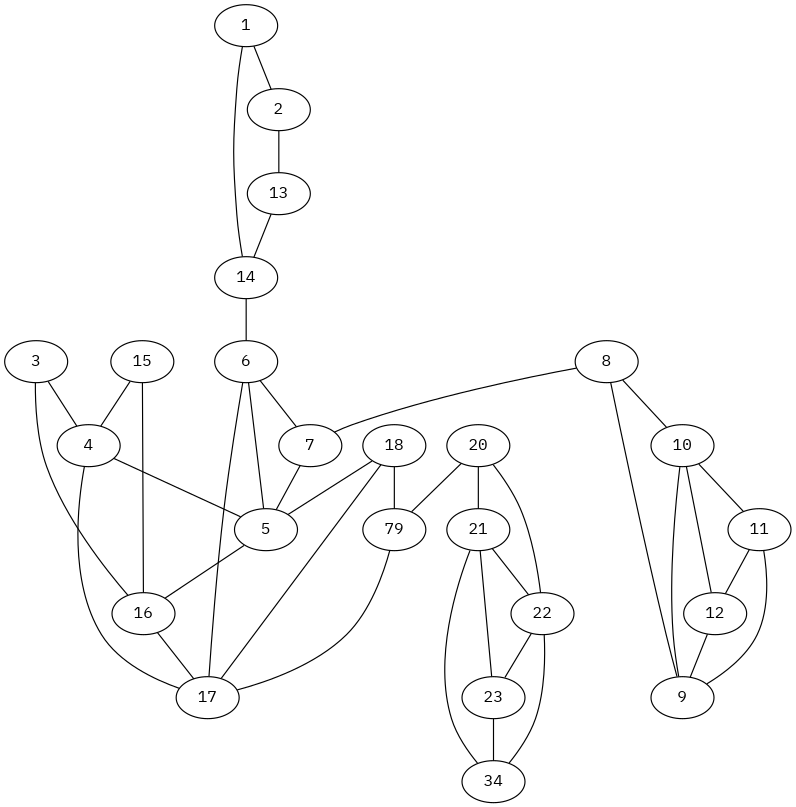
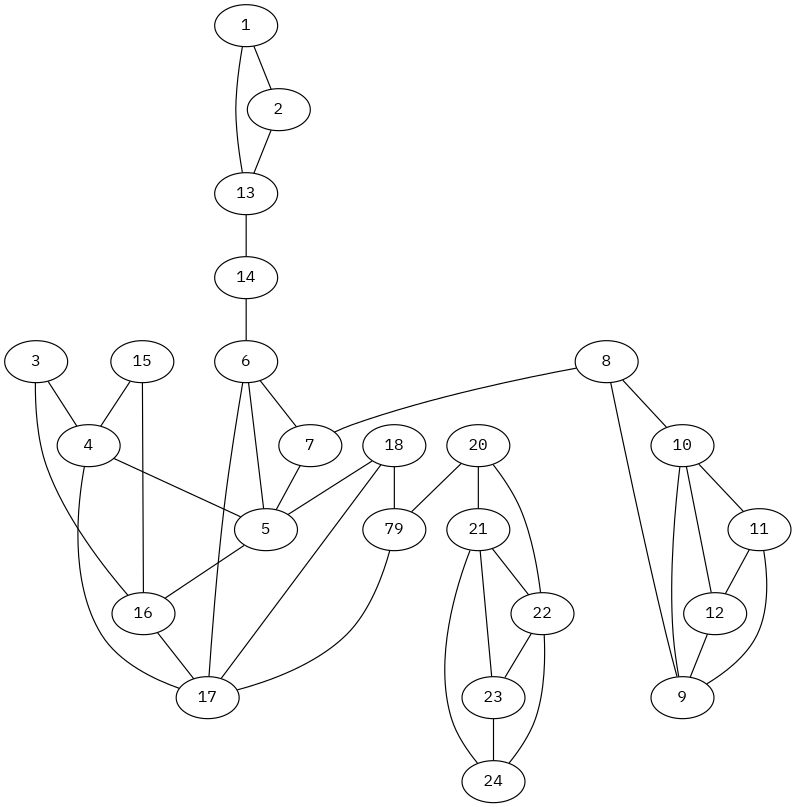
edge "1" -- "14": now "1" -- "13"
node "34": label "34" -> "24"
